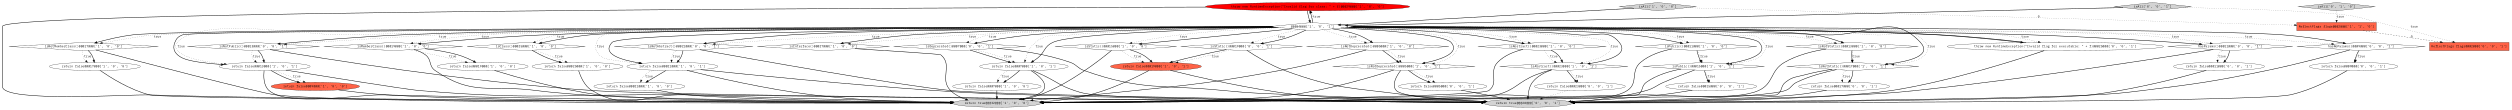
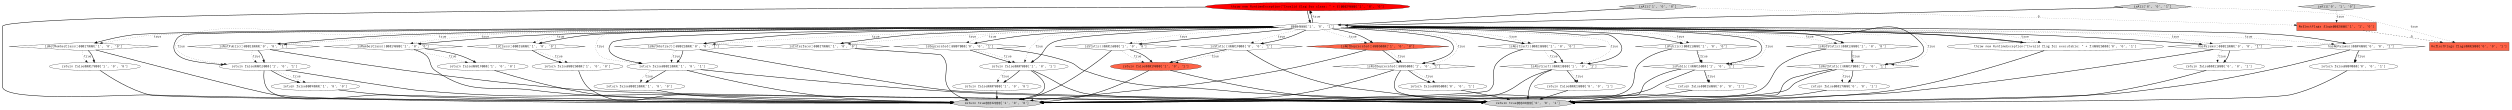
node "isNotDeprecated()@@@5@@@['1', '0', '0']": fillcolor white -> tomato
node "return false@@@9@@@['1', '0', '0']": fillcolor tomato -> white
edge "return false@@@23@@@['0', '0', '1']" -> "return true@@@28@@@['0', '0', '1']": style dotted -> bold
